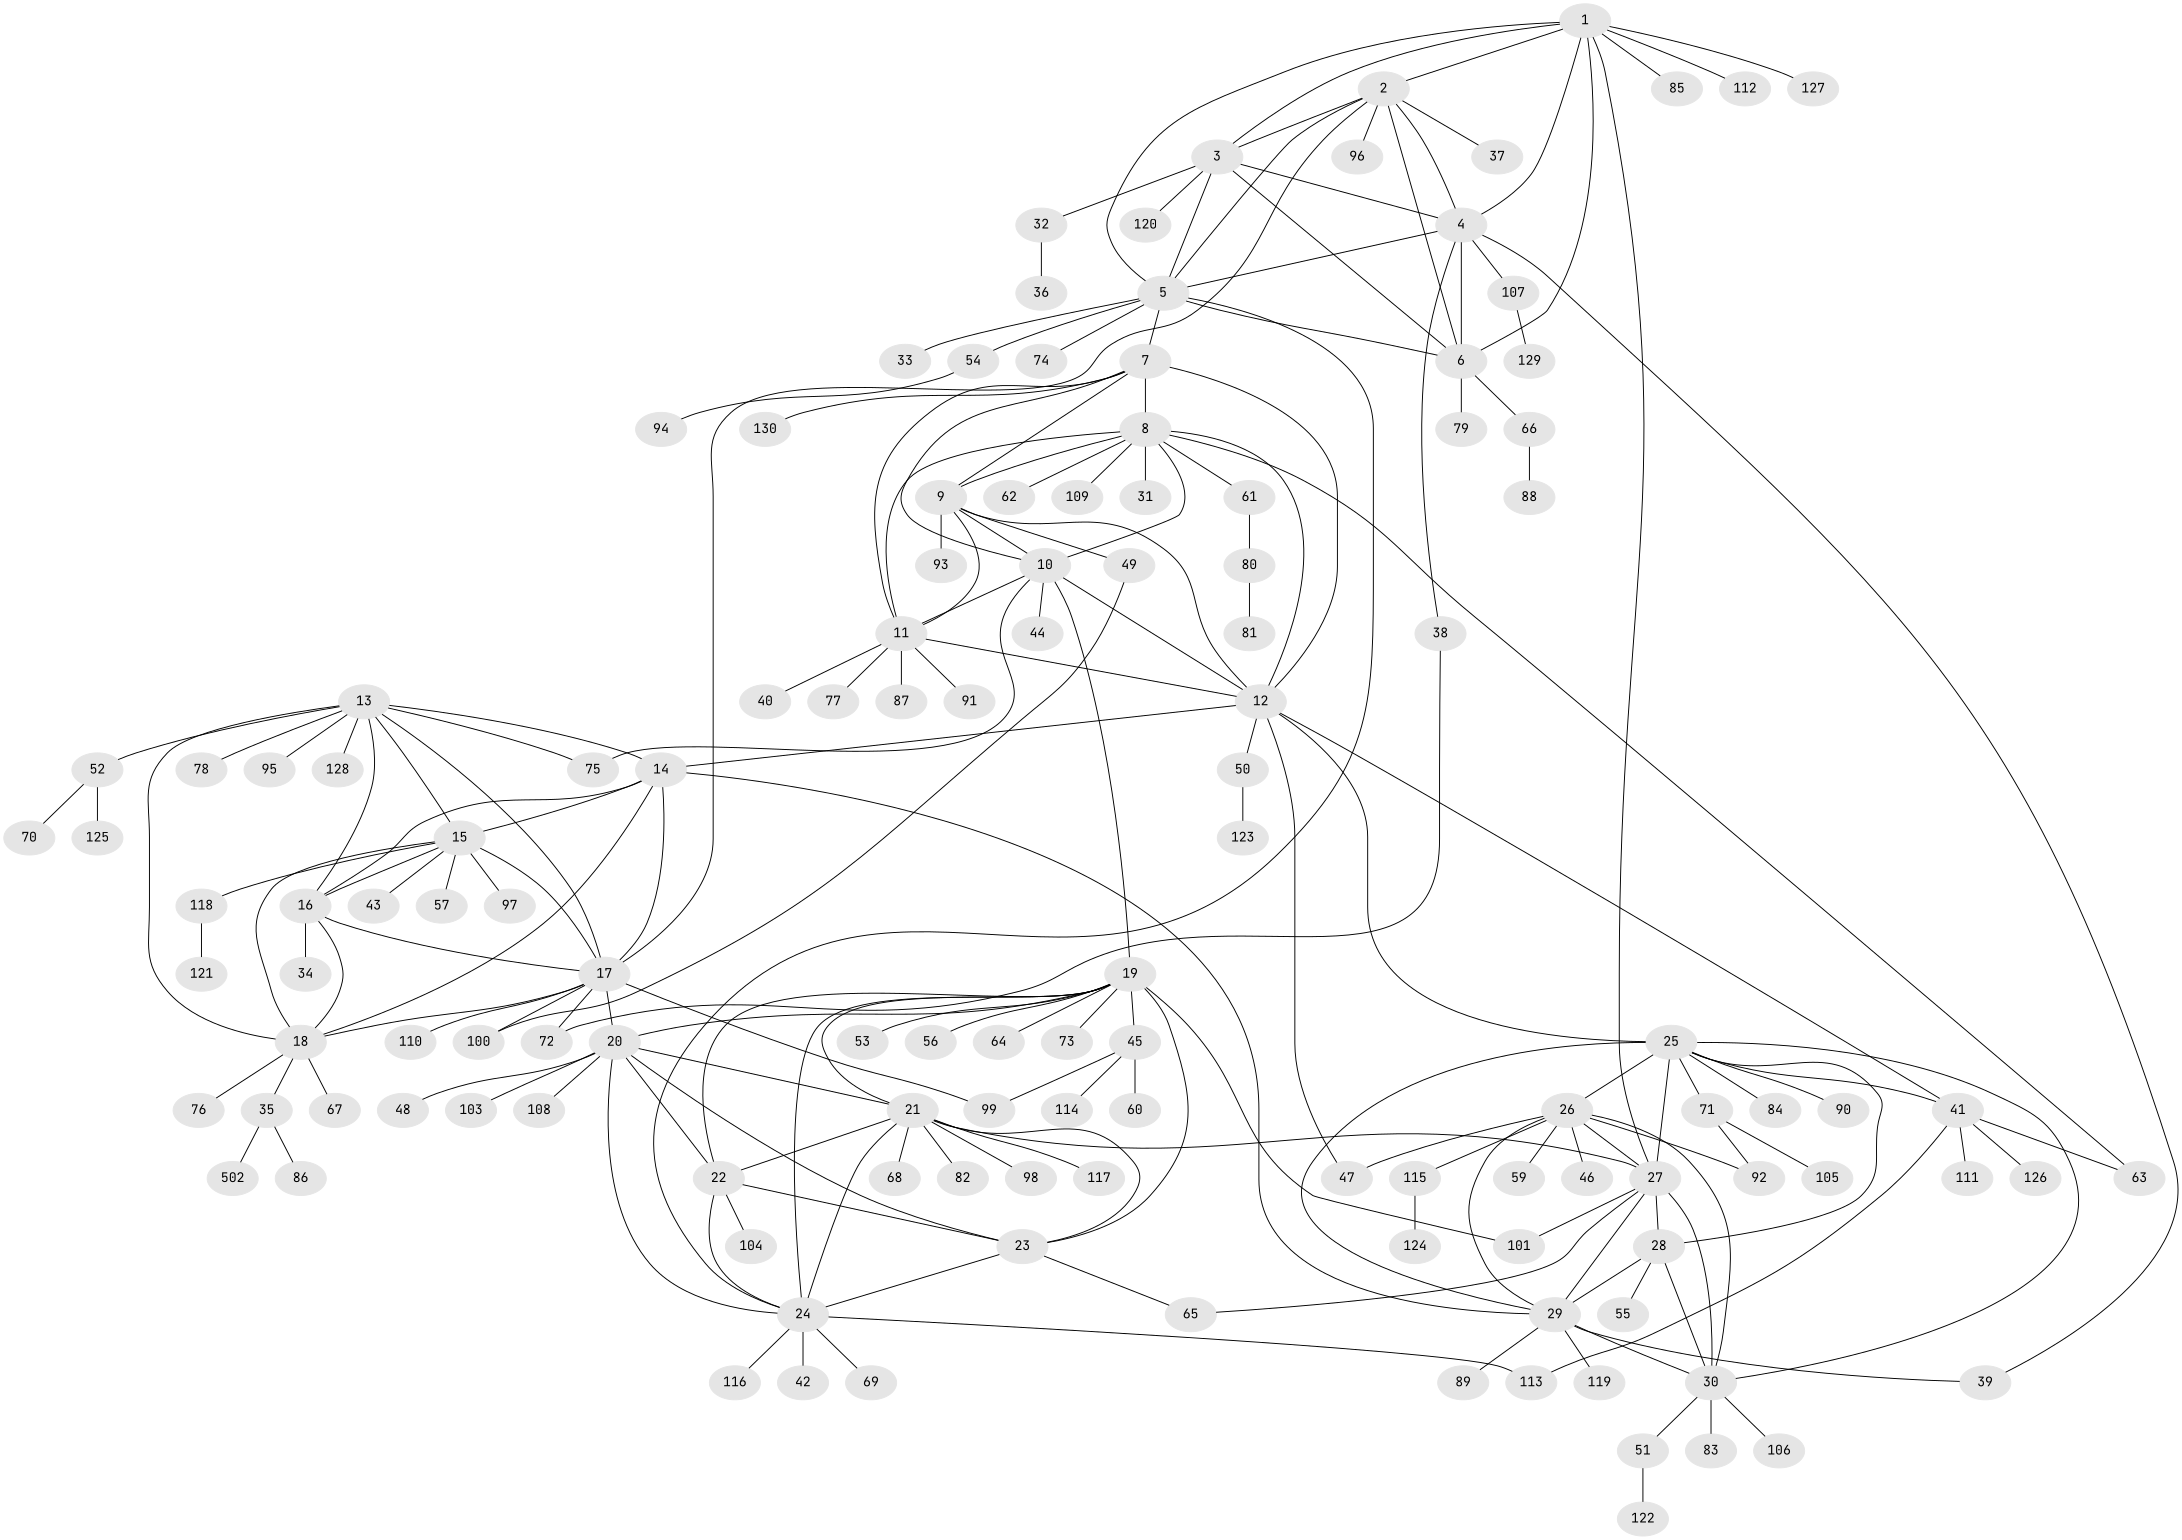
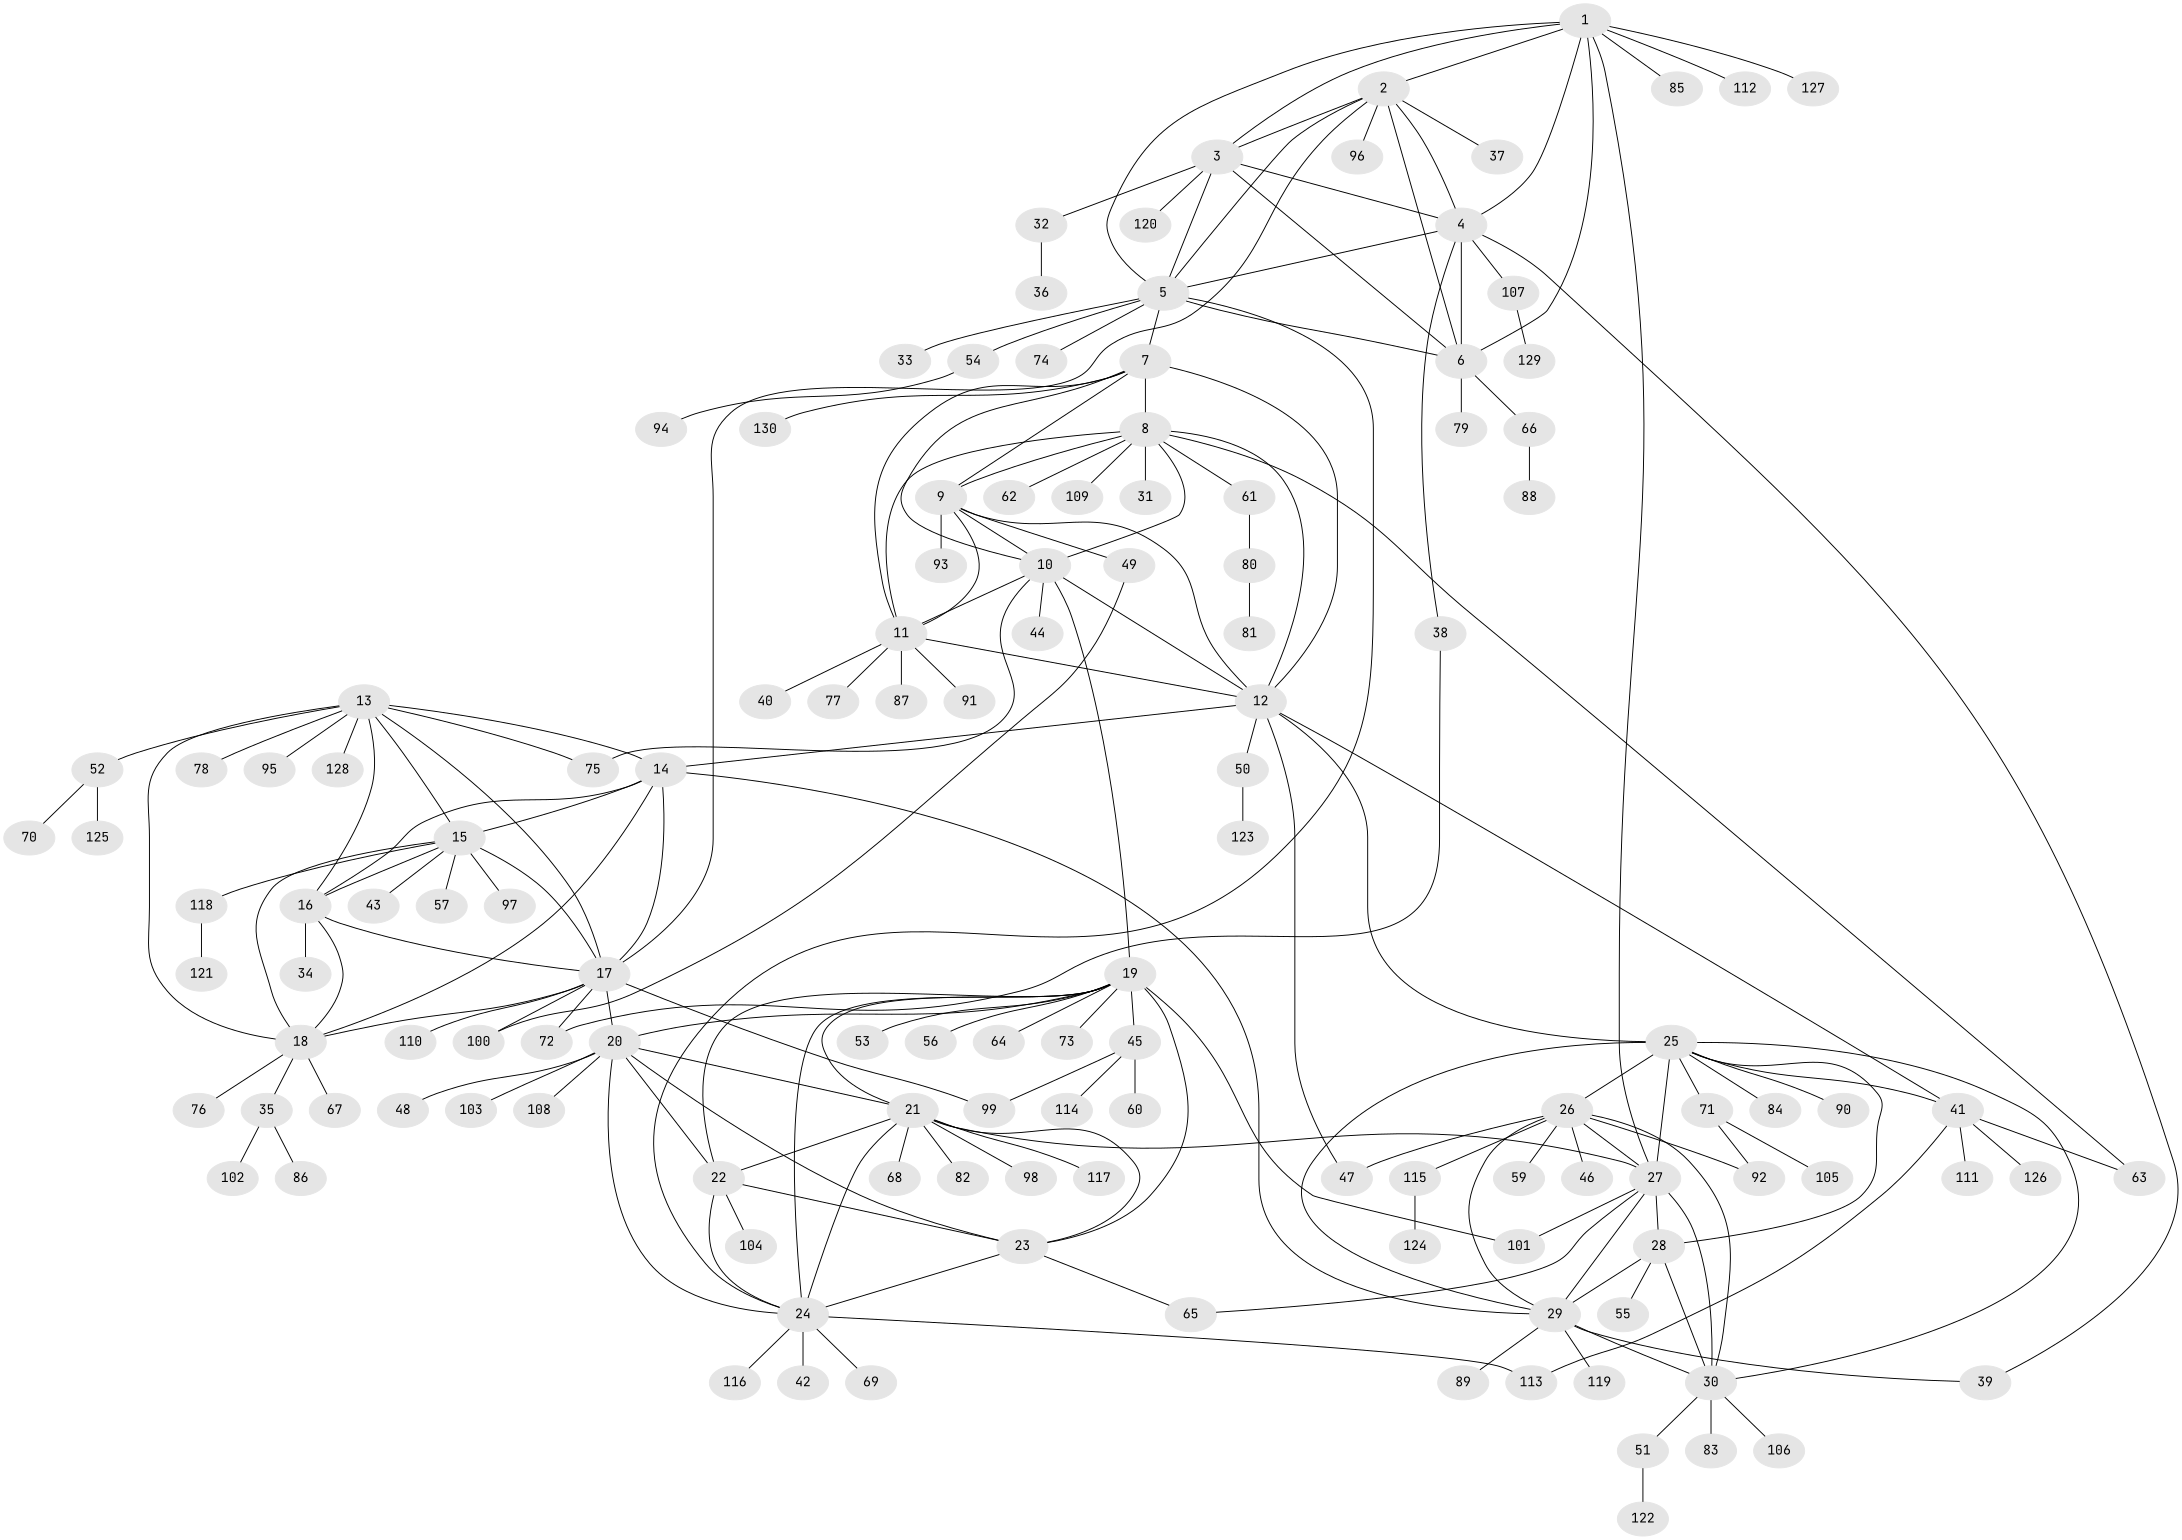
node "502": label "502" -> "102"
